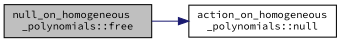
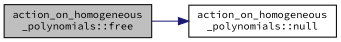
node "null_on_homogeneous _polynomials::free": label "null_on_homogeneous _polynomials::free" -> "action_on_homogeneous _polynomials::free"
